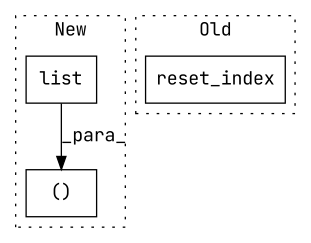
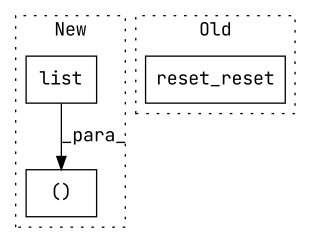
node "reset_index": label "reset_index" -> "reset_reset"
